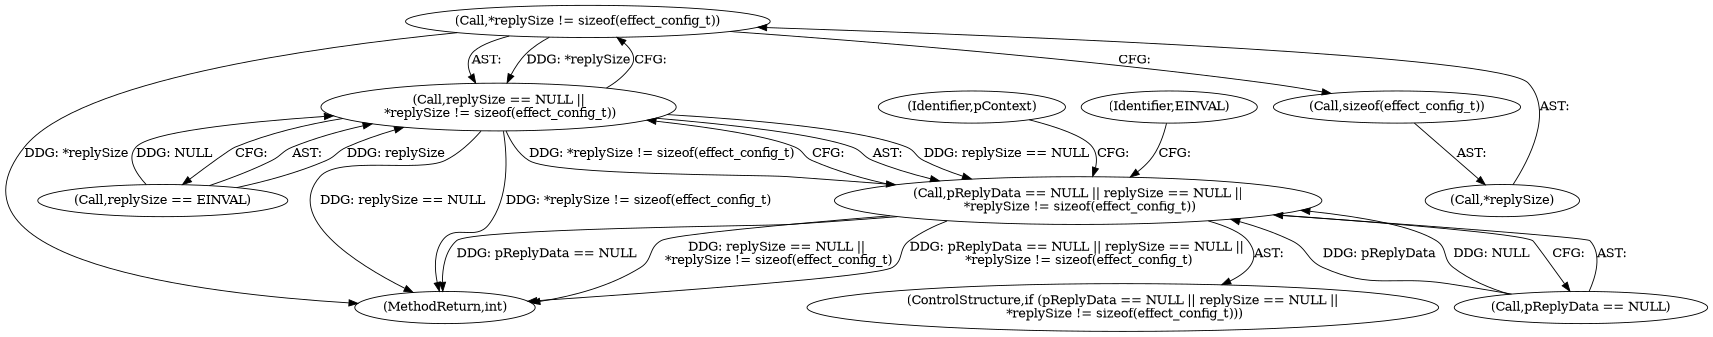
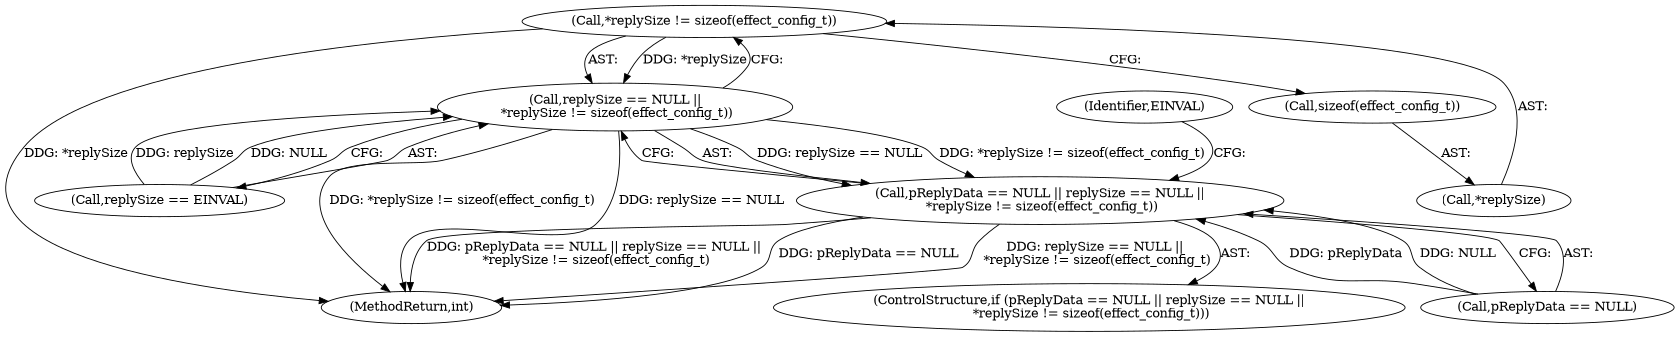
node "(Identifier,pContext)": removed
